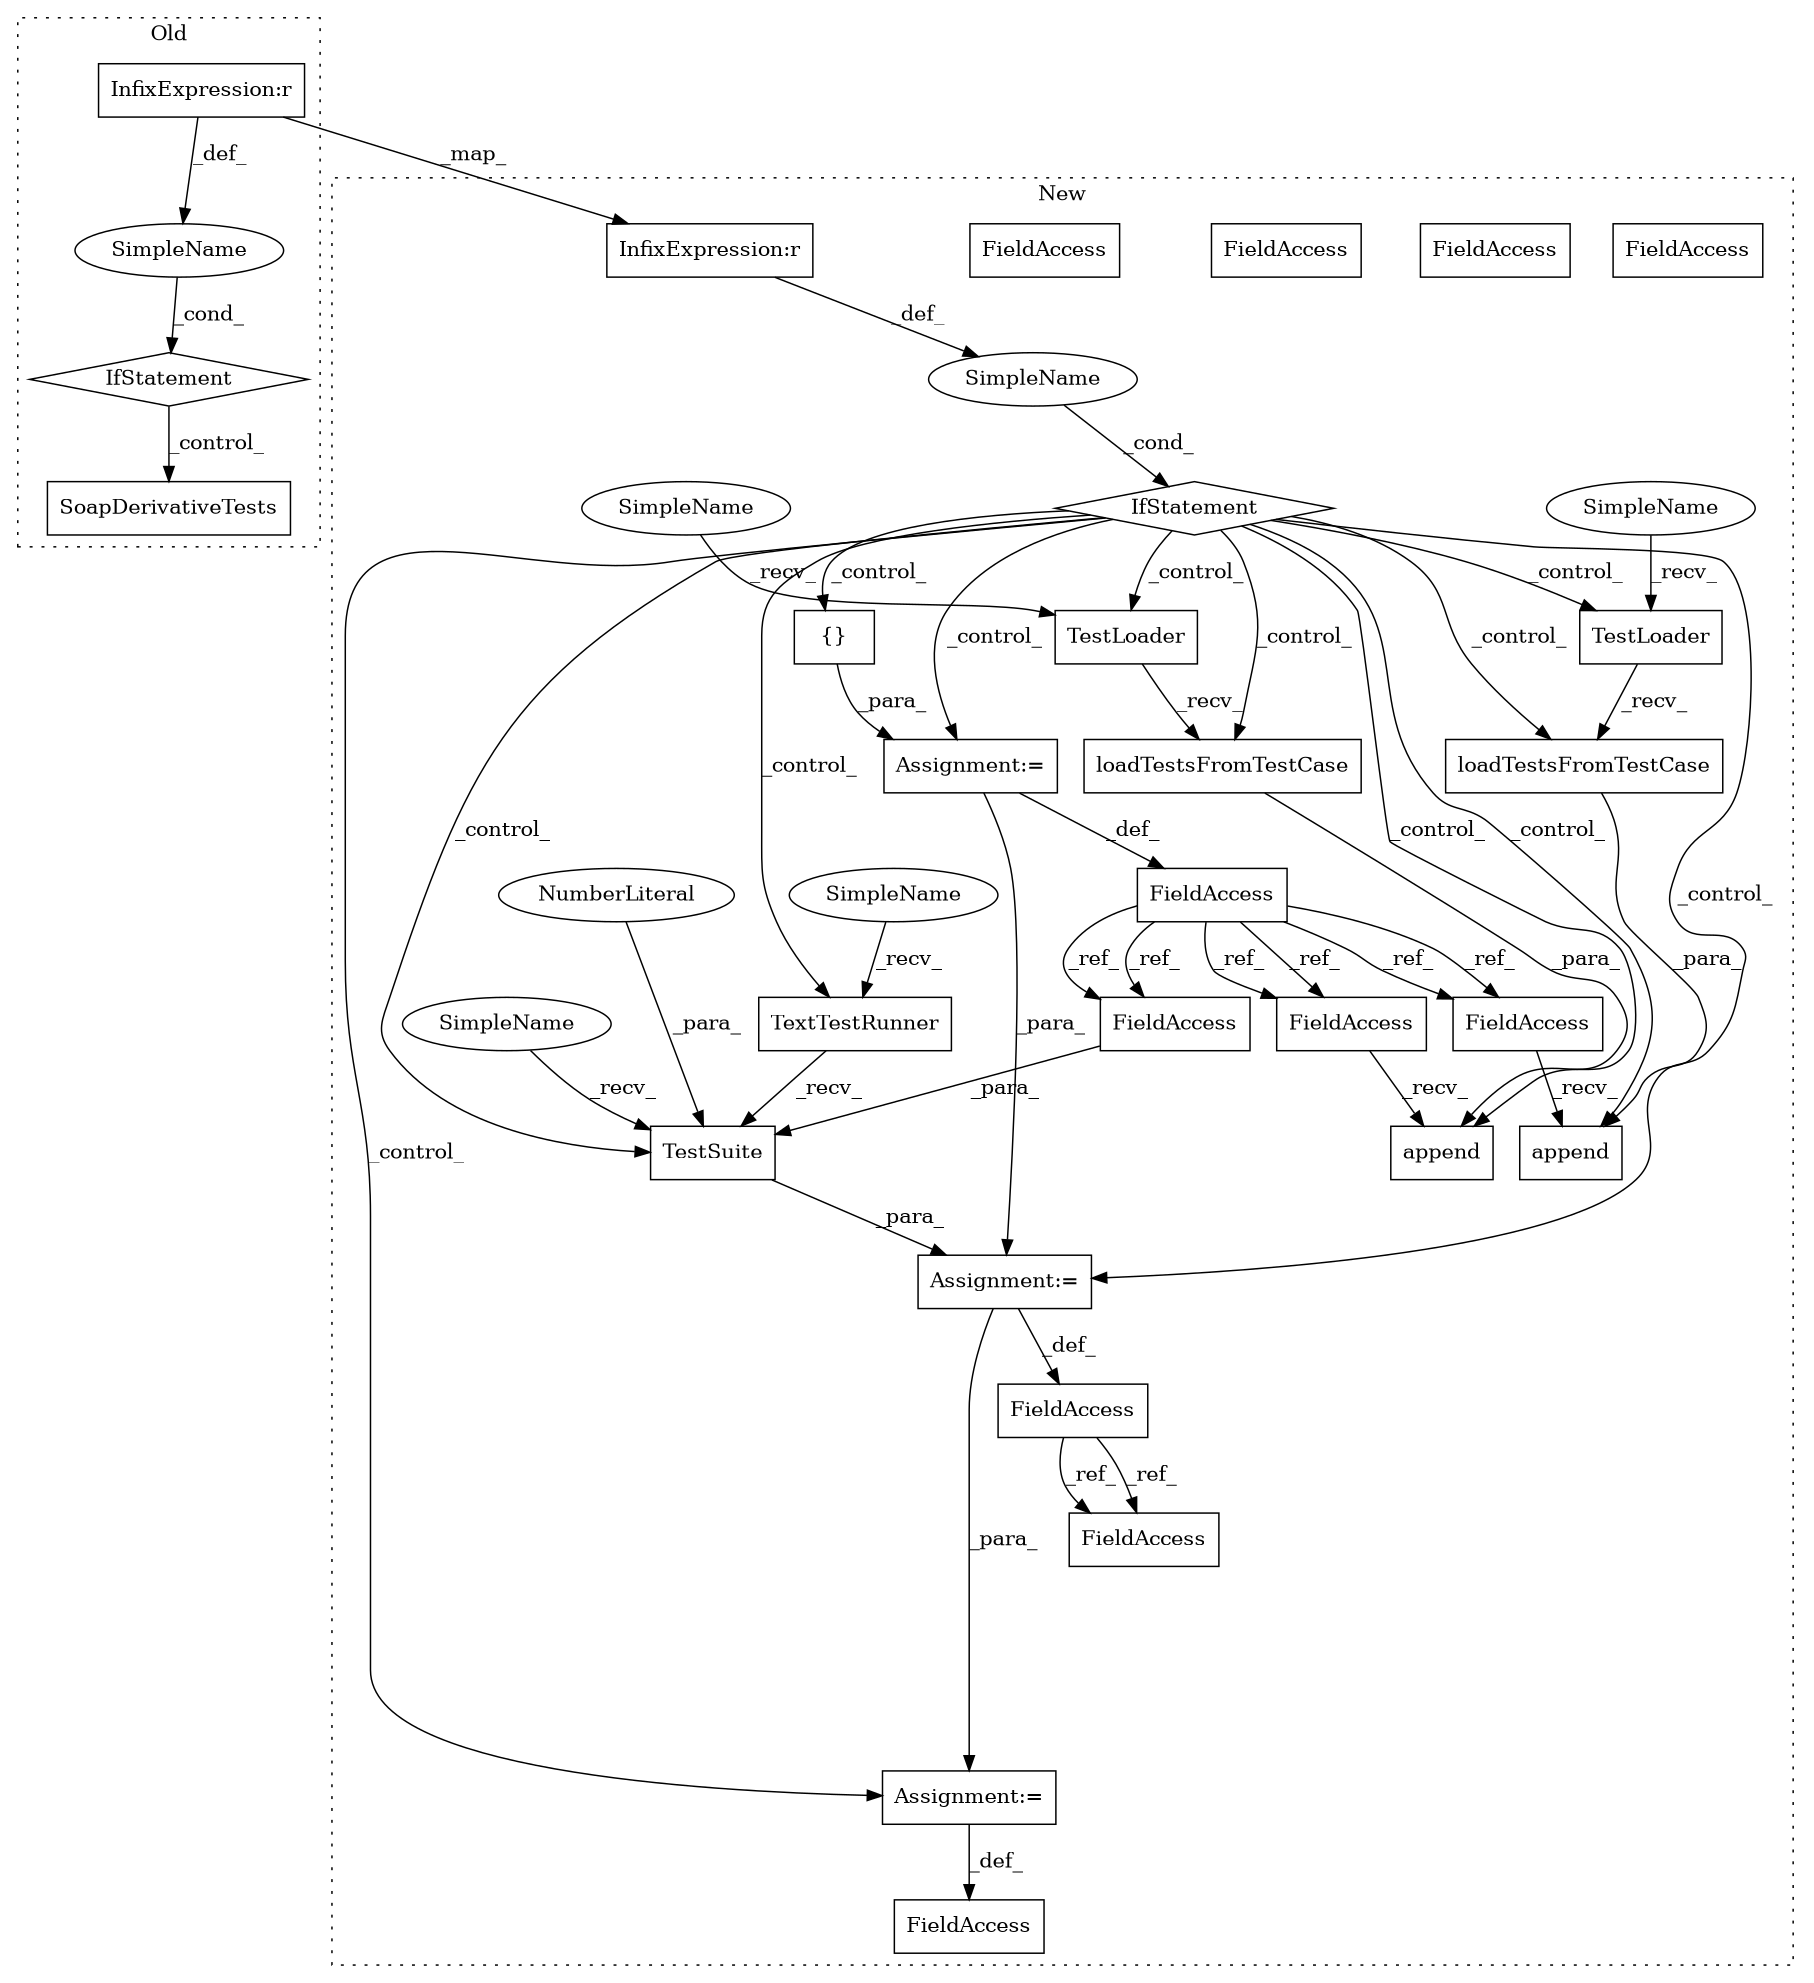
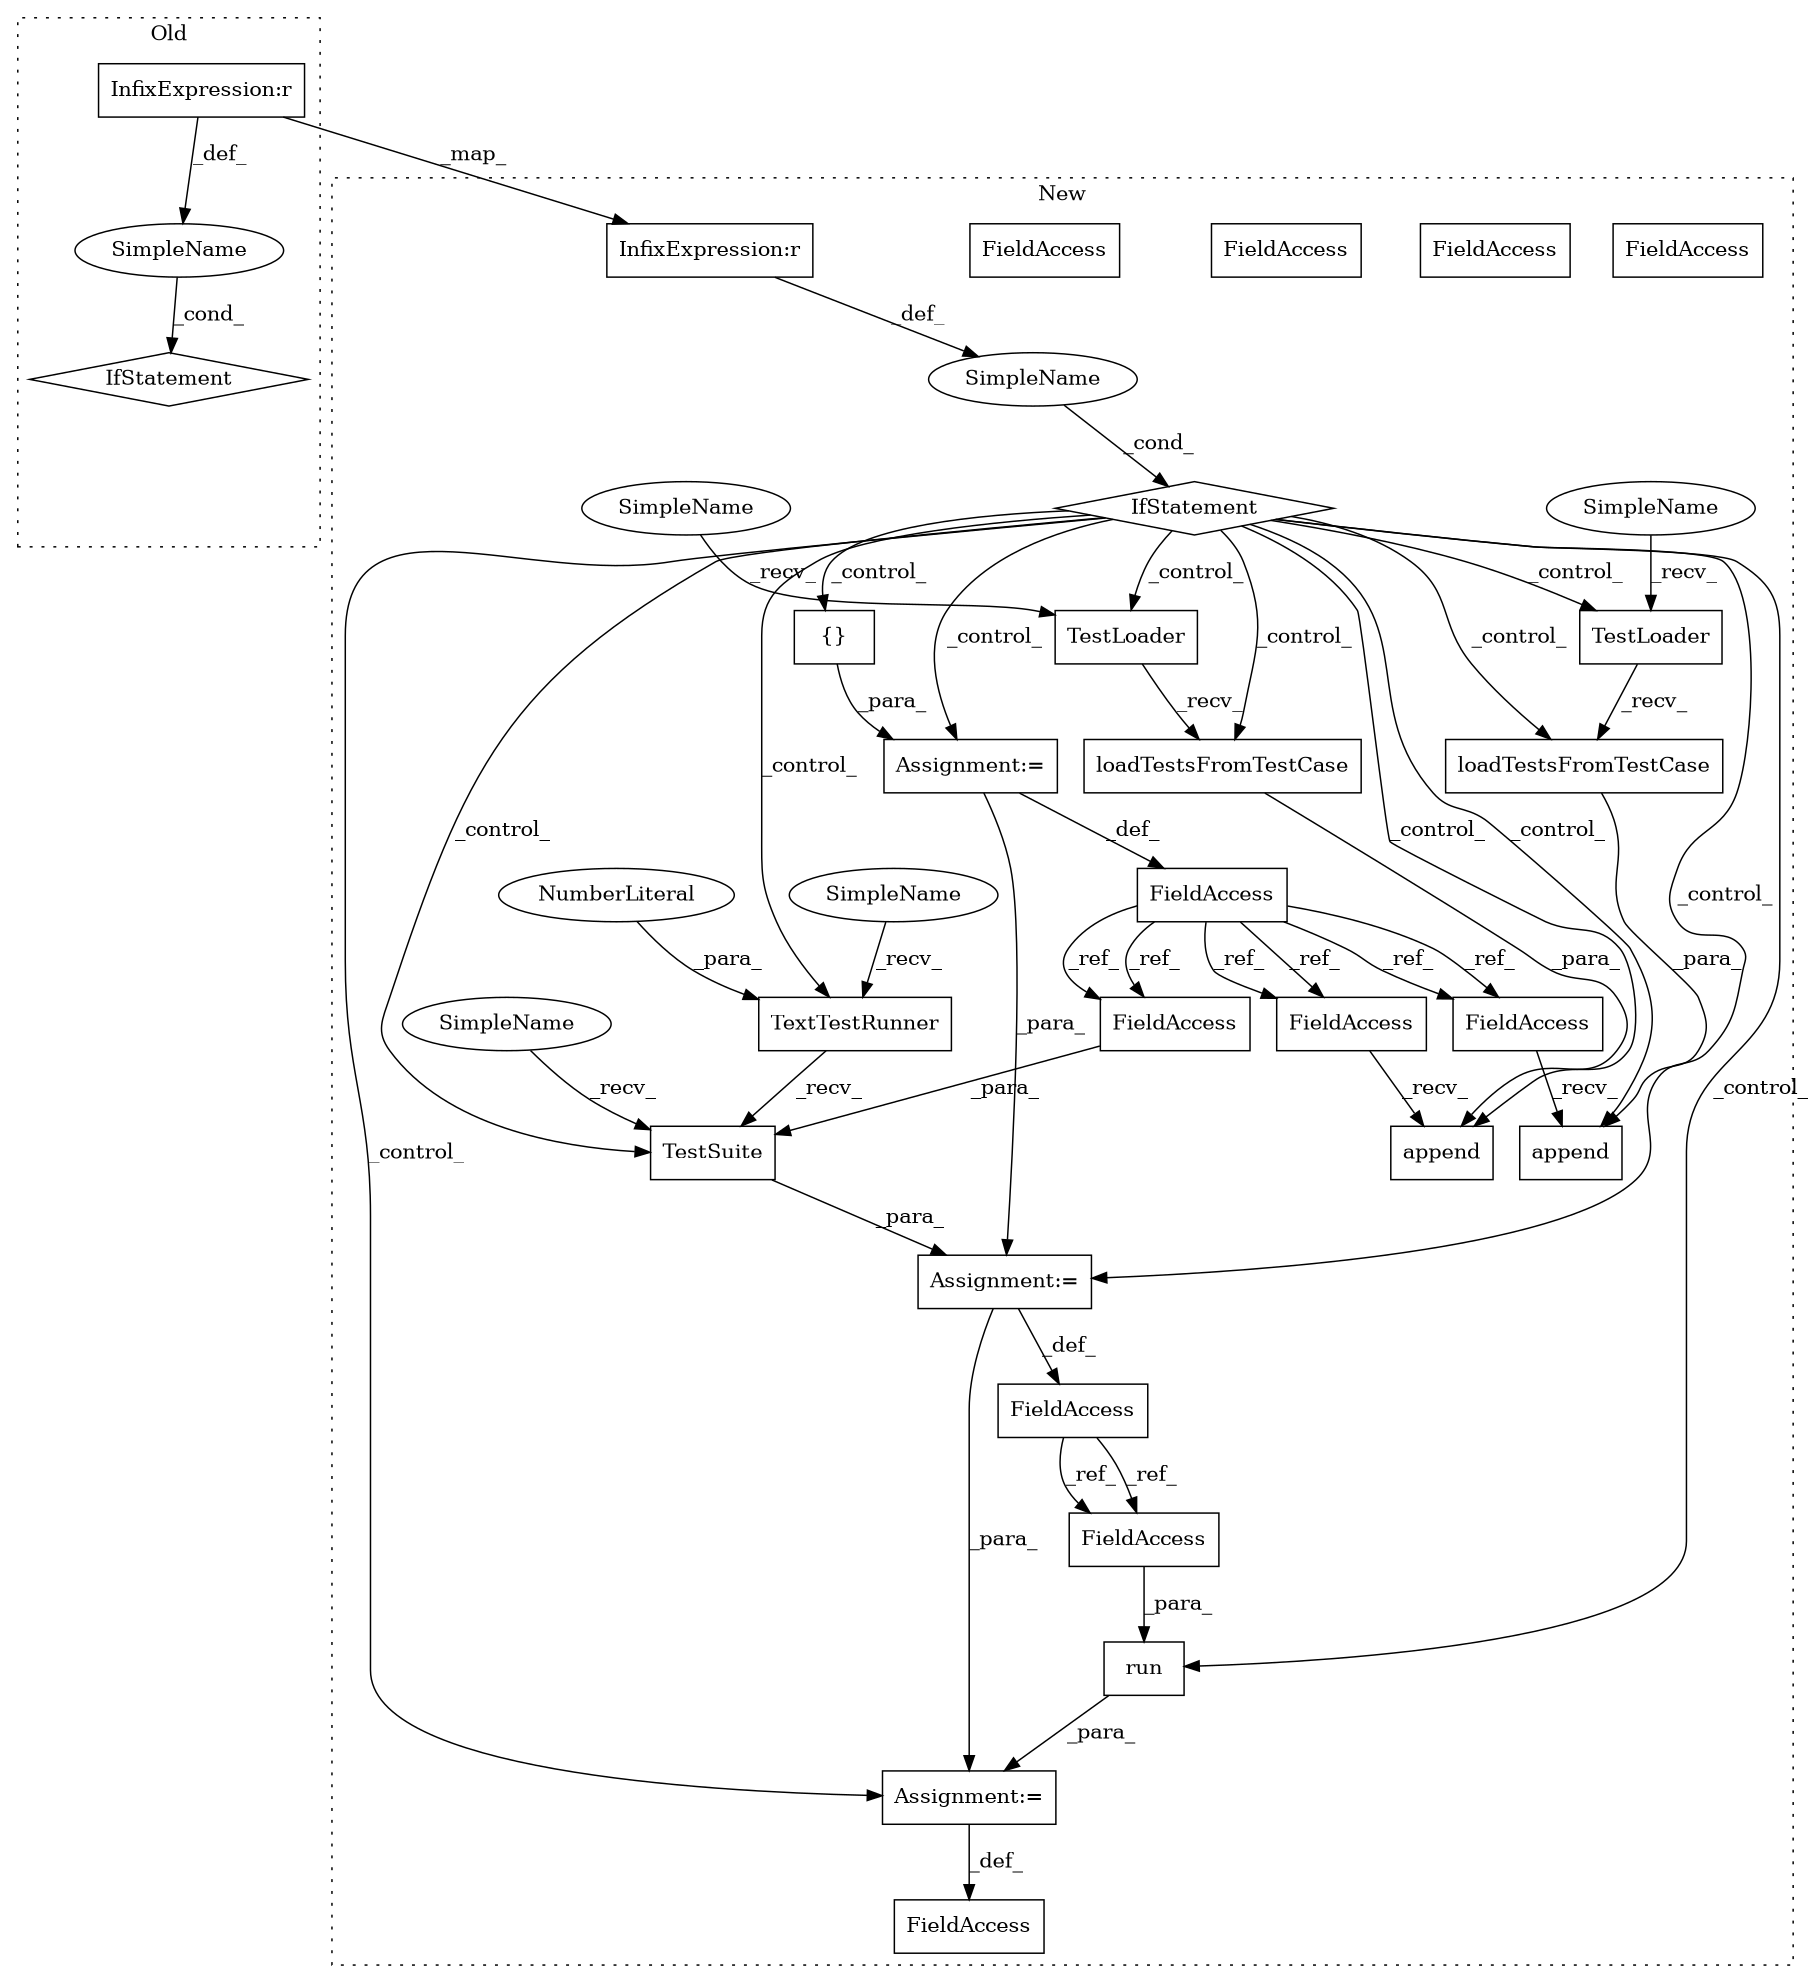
node "SoapDerivativeTests": removed
edge "NumberLiteral" -> "TestSuite": now "NumberLiteral" -> "TextTestRunner"
node "run": added
